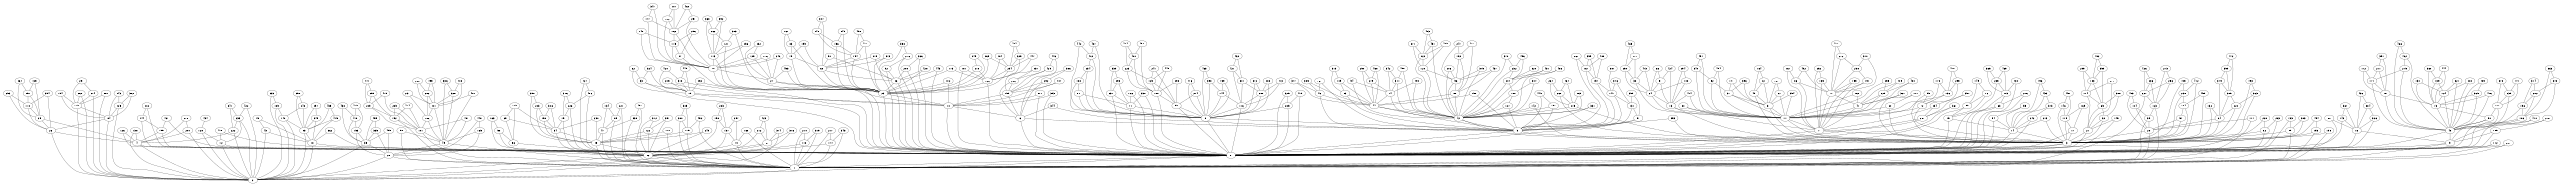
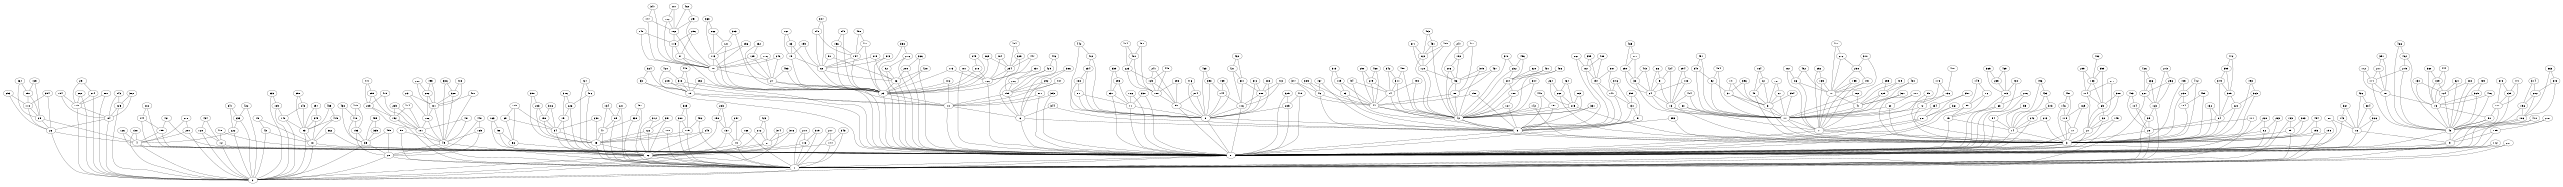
node "392": removed
edge "240" -- "156": now "240" -- "68"
node "487": removed
edge "97" -- "70": added
edge "482" -- "359": removed
node "62": removed
node "443": removed
edge "387" -- "157": added
edge "192" -- "88": now "192" -- "206"
node "767": label "767" -> "467"
node "295": removed
node "57": removed
edge "233" -- "12": now "434" -- "12"
edge "100" -- "0": removed
edge "335" -- "20": removed
edge "235" -- "0": removed
